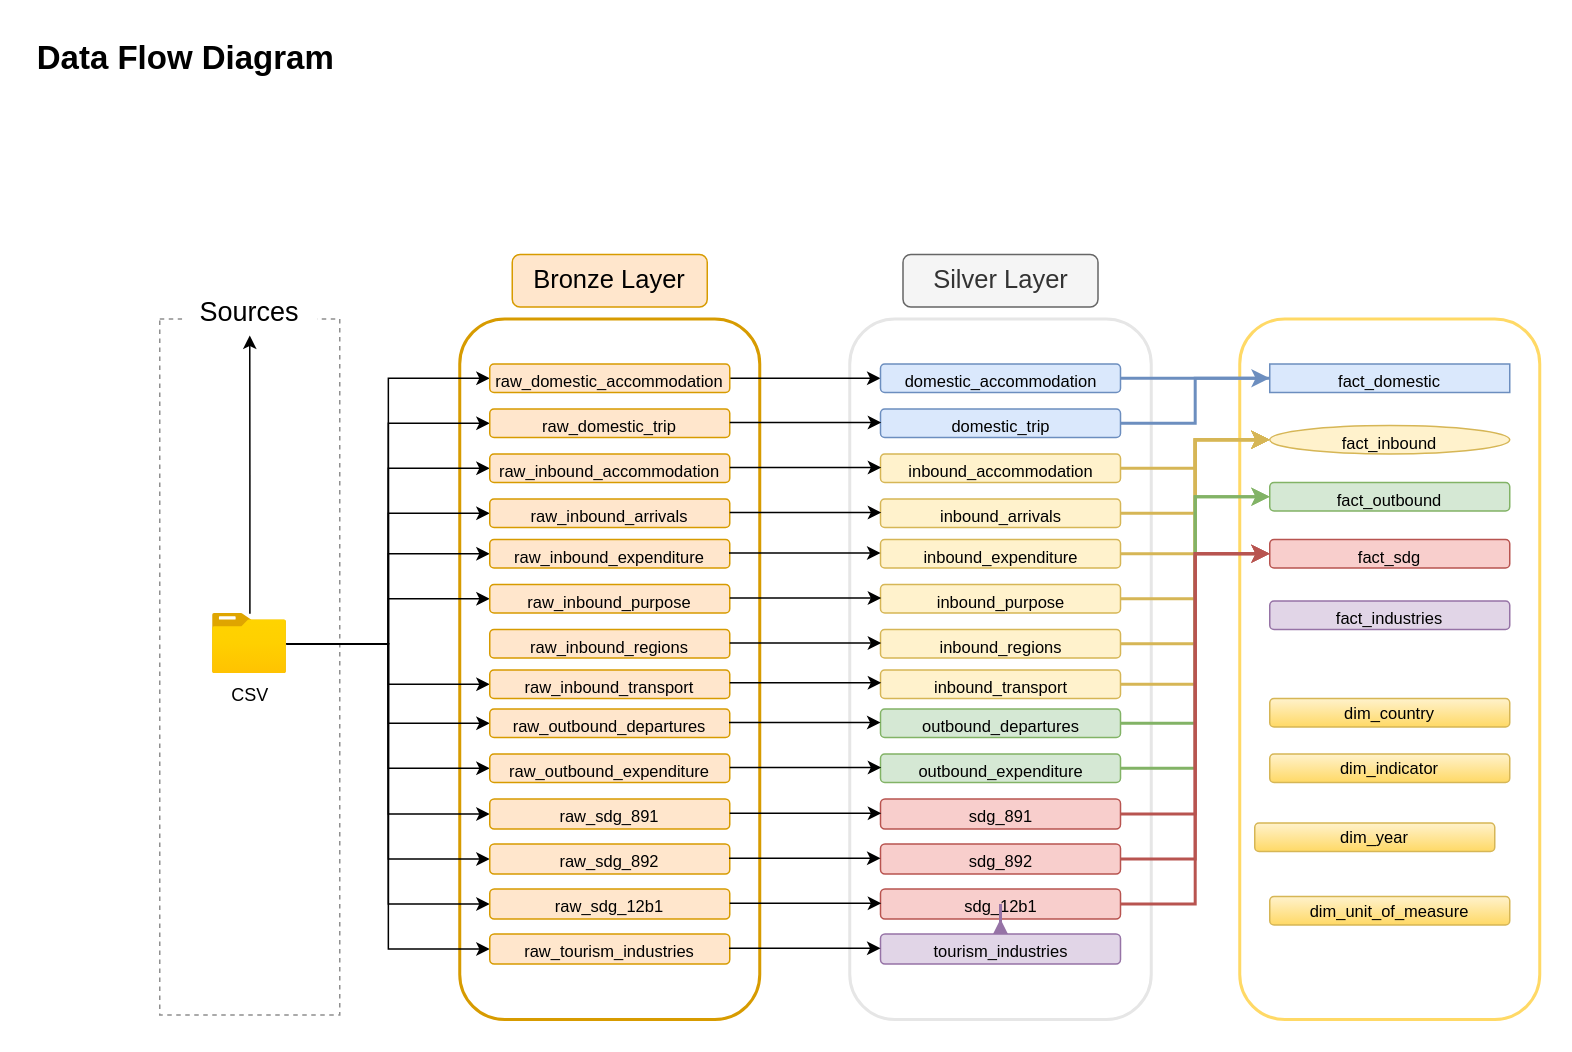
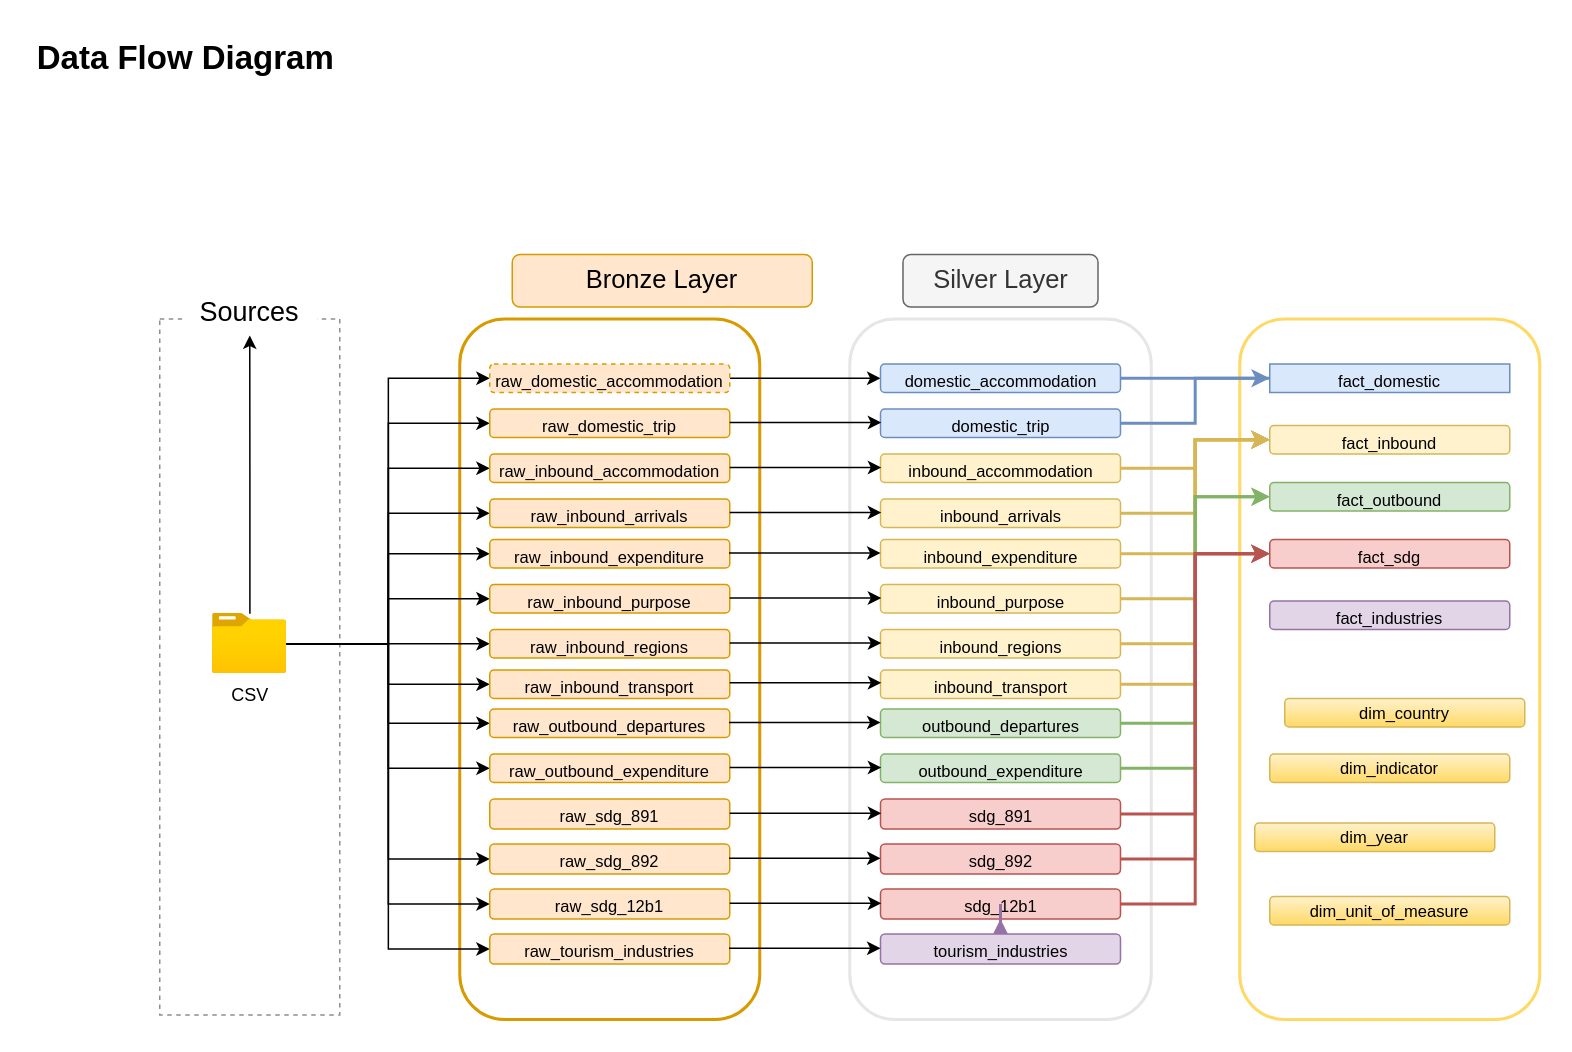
node "Bronze Layer": size 195x53 -> 300x53
node "raw_domestic_accommodation": style solid -> dashed
node "fact_inbound": shape ellipse -> rounded rectangle
node "dim_country": moved (1390, 713) -> (1405, 713)
edge "CSV" -> "raw_sdg_891": now "CSV" -> "raw_inbound_regions"
